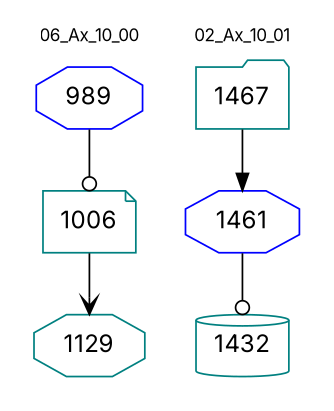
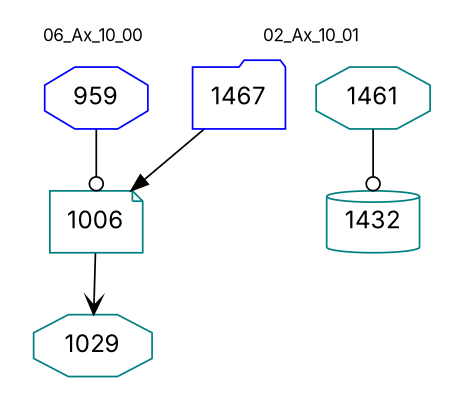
node "989": label "989" -> "959"
node "1467": color teal -> blue
edge "1467" -> "1461": now "1467" -> "1006"
node "1461": color blue -> teal
node "1129": label "1129" -> "1029"
